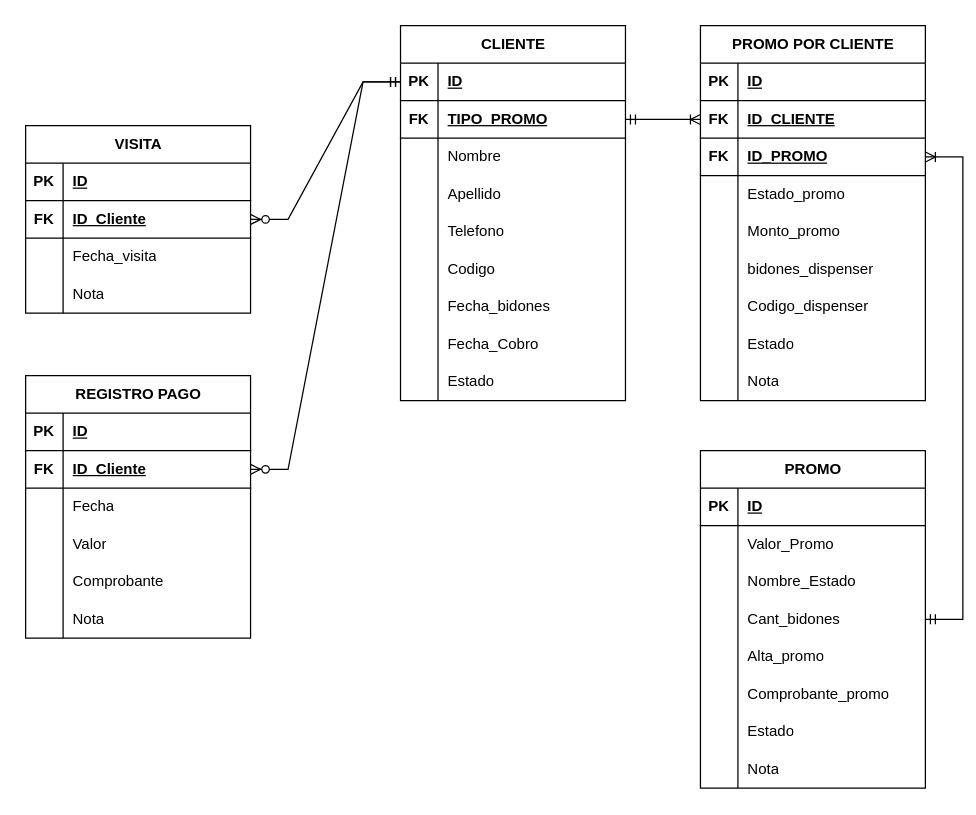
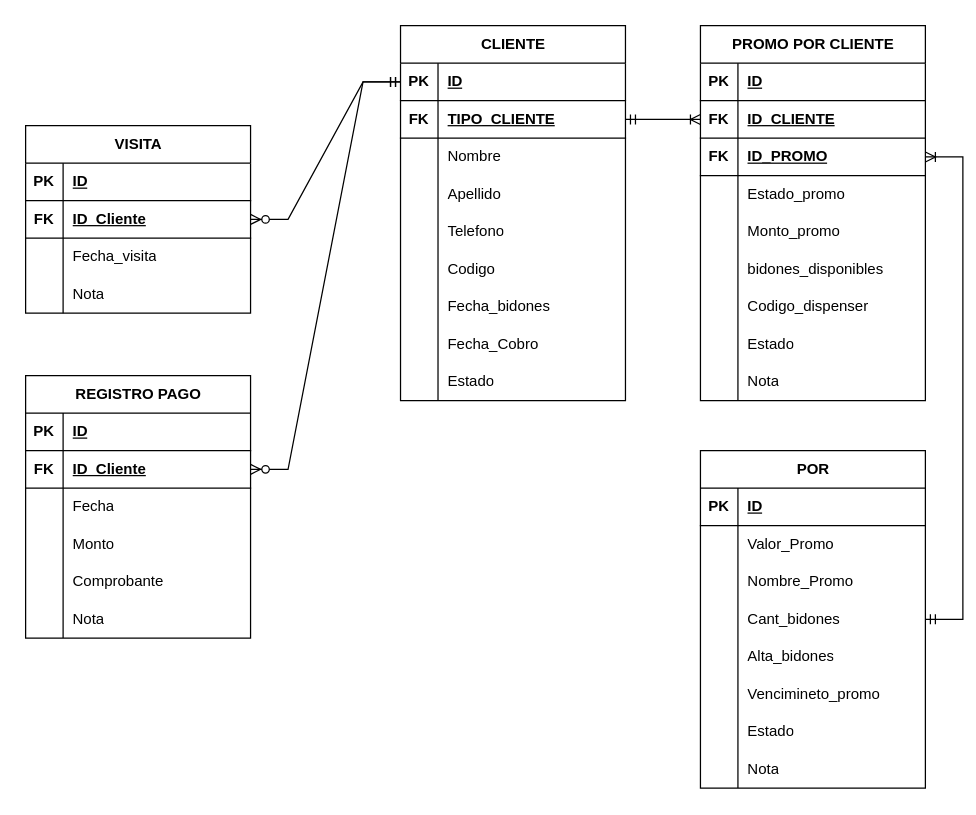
node "TIPO_PROMO": label "TIPO_PROMO" -> "TIPO_CLIENTE"
node "bidones_dispenser": label "bidones_dispenser" -> "bidones_disponibles"
node "PROMO": label "PROMO" -> "POR"
node "Valor": label "Valor" -> "Monto"
node "Nombre_Estado": label "Nombre_Estado" -> "Nombre_Promo"
node "Alta_promo": label "Alta_promo" -> "Alta_bidones"
node "Comprobante_promo": label "Comprobante_promo" -> "Vencimineto_promo"
